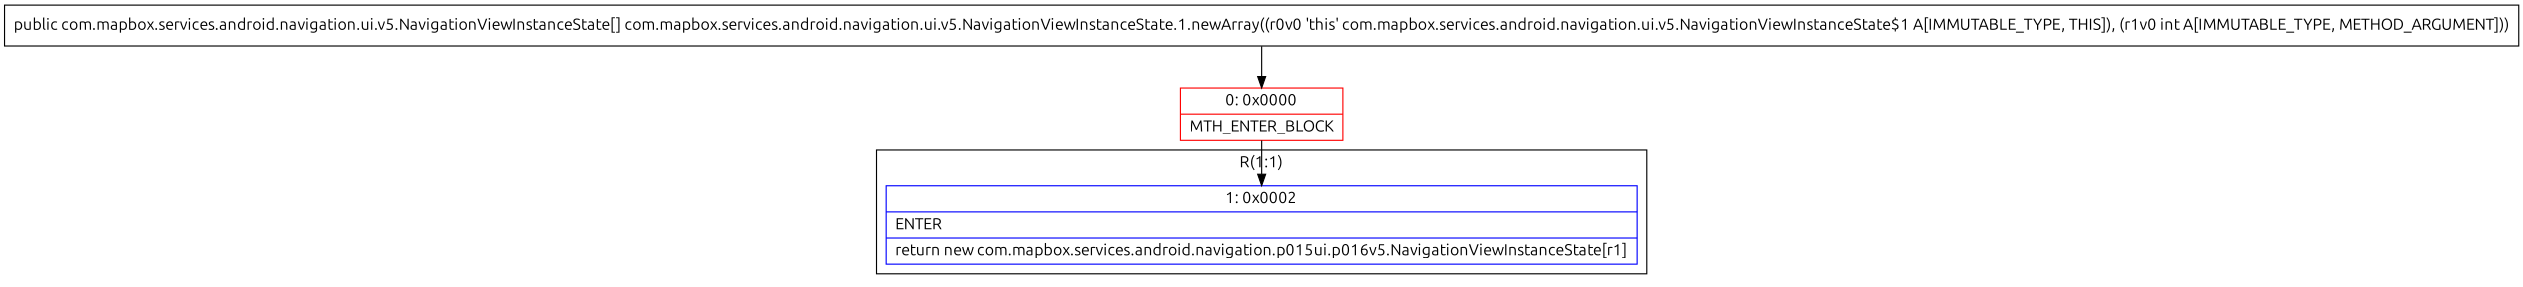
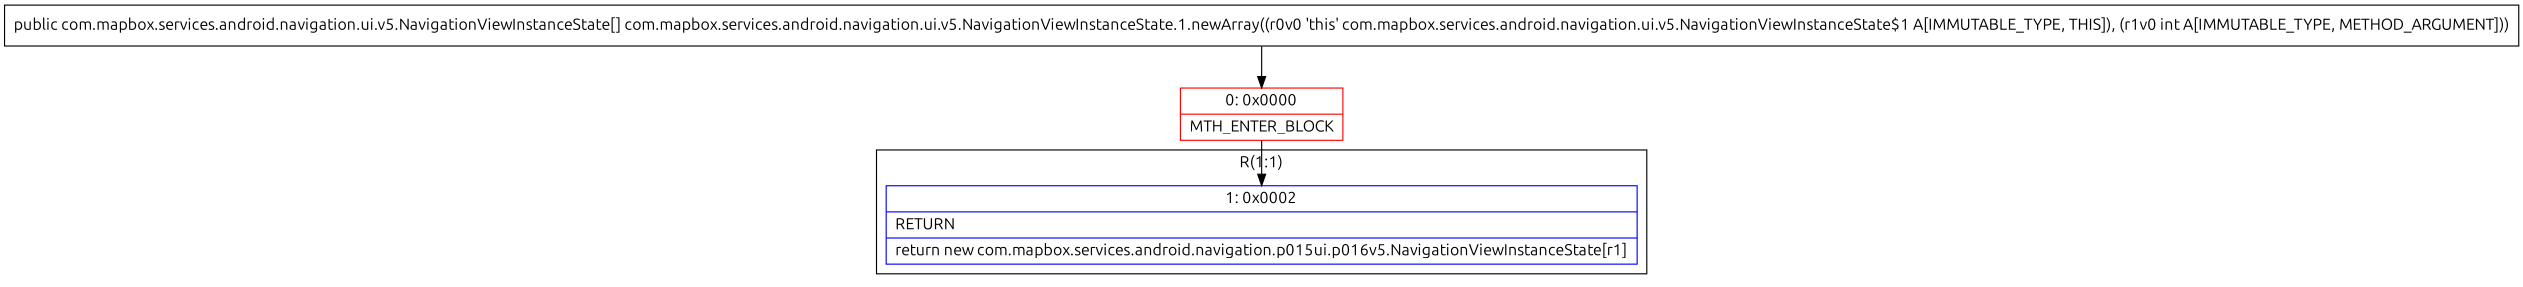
node "1: 0x0002": text "ENTER" -> "RETURN"
